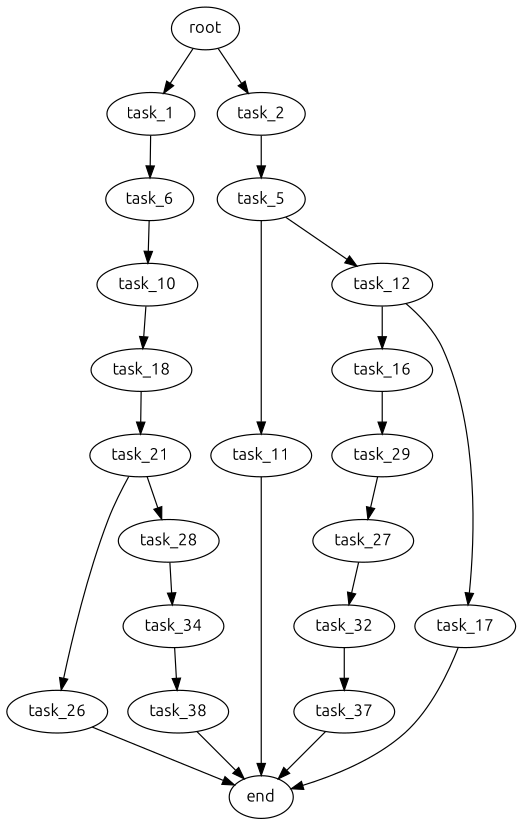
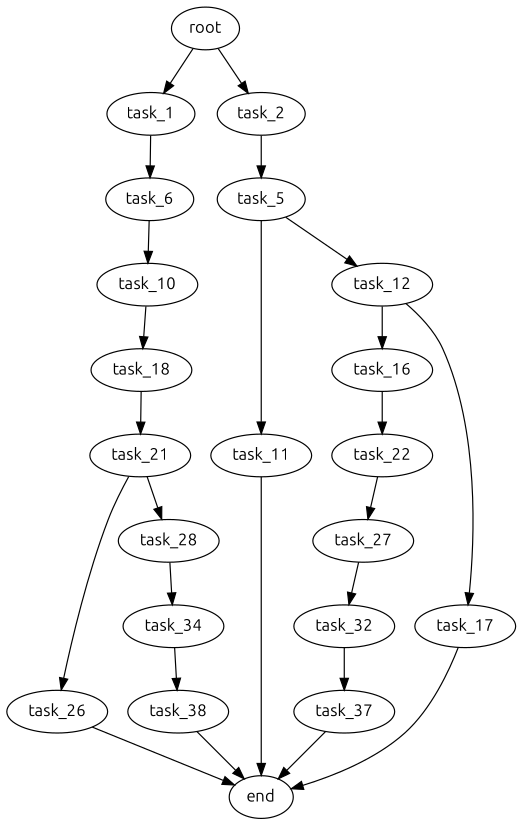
node "task_29": label "task_29" -> "task_22"
